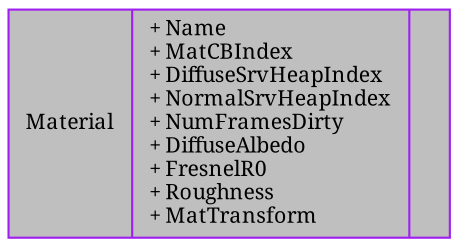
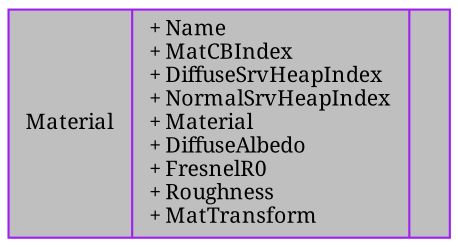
node "Material": text "+ NumFramesDirty" -> "+ Material"
